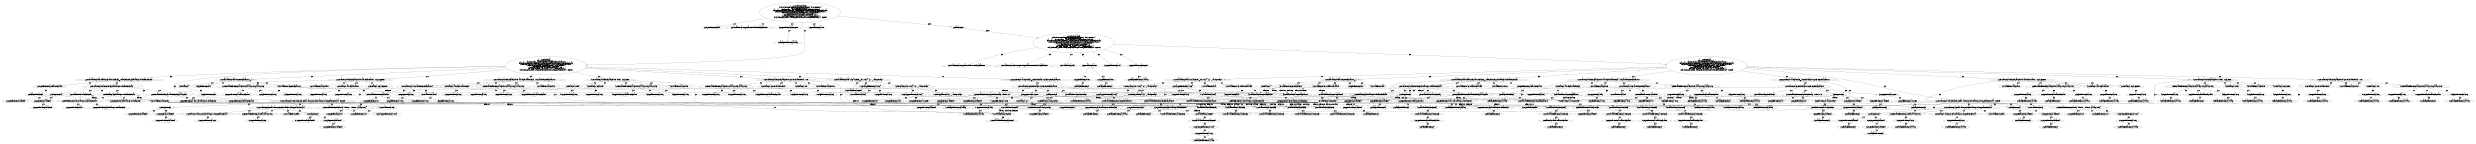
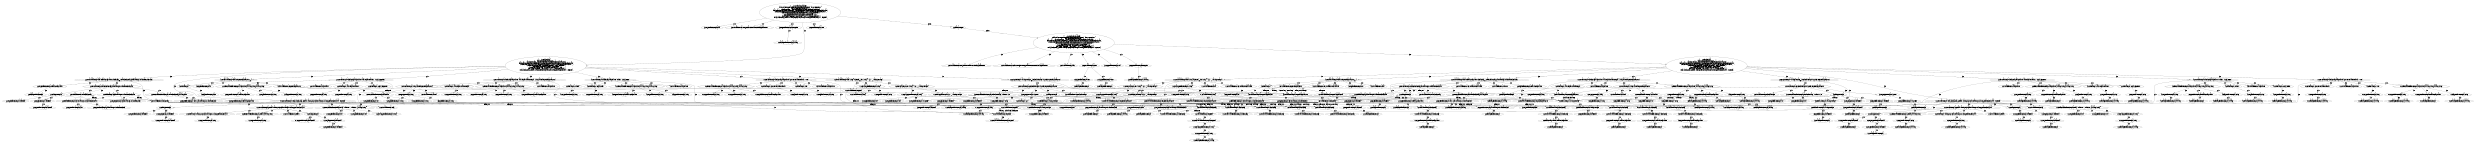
edge "11:CtFieldReferenceImpl@warningMessage" -> "11:CtTypeReferenceImpl@PlaceHold": label "AST" -> "Action"
